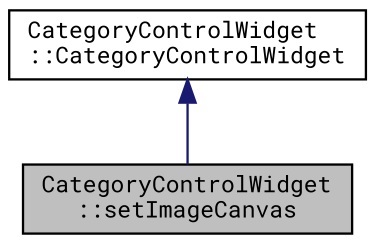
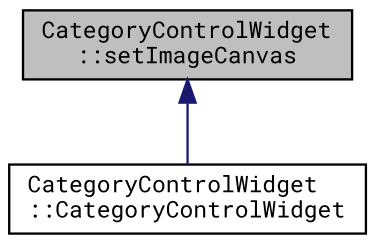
edge "CategoryControlWidget ::setImageCanvas" -> "CategoryControlWidget ::CategoryControlWidget": reversed
